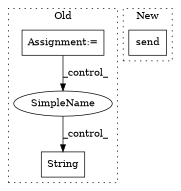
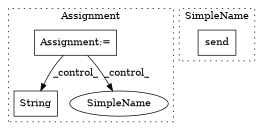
cluster "Old": label "Old" -> "Assignment"
cluster "New": label "New" -> "SimpleName"
edge "SimpleName" -> "String": now "Assignment:=" -> "String"
